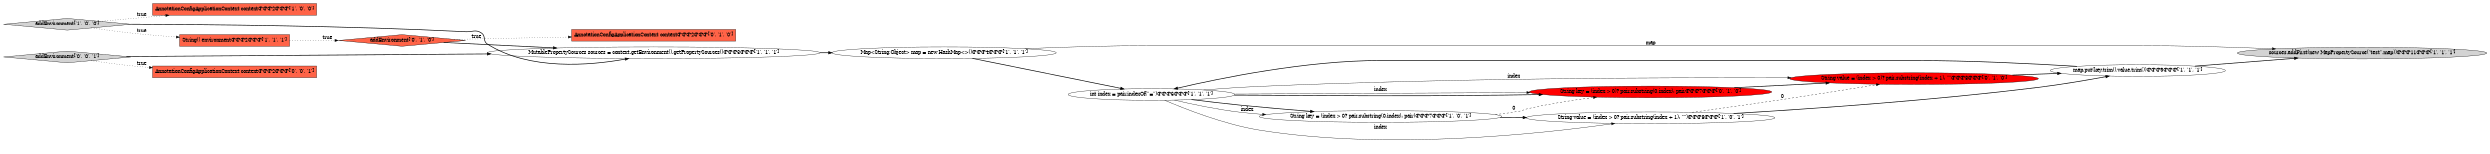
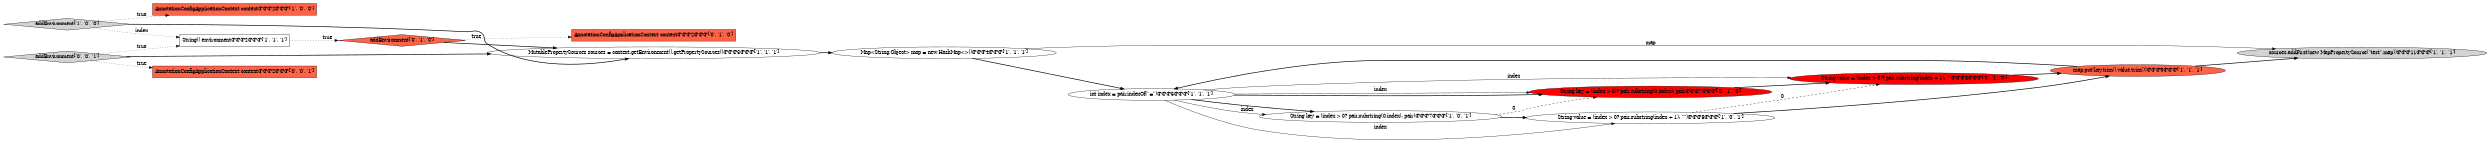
edge "addEnvironment['1', '0', '0']" -> "String(( environment@@@2@@@['1', '1', '1']": label "true" -> "index"
node "String(( environment@@@2@@@['1', '1', '1']": fillcolor tomato -> white
edge "addEnvironment['0', '0', '1']" -> "String(( environment@@@2@@@['1', '1', '1']": added, label "true"
node "map.put(key.trim(),value.trim())@@@9@@@['1', '1', '1']": fillcolor white -> tomato
